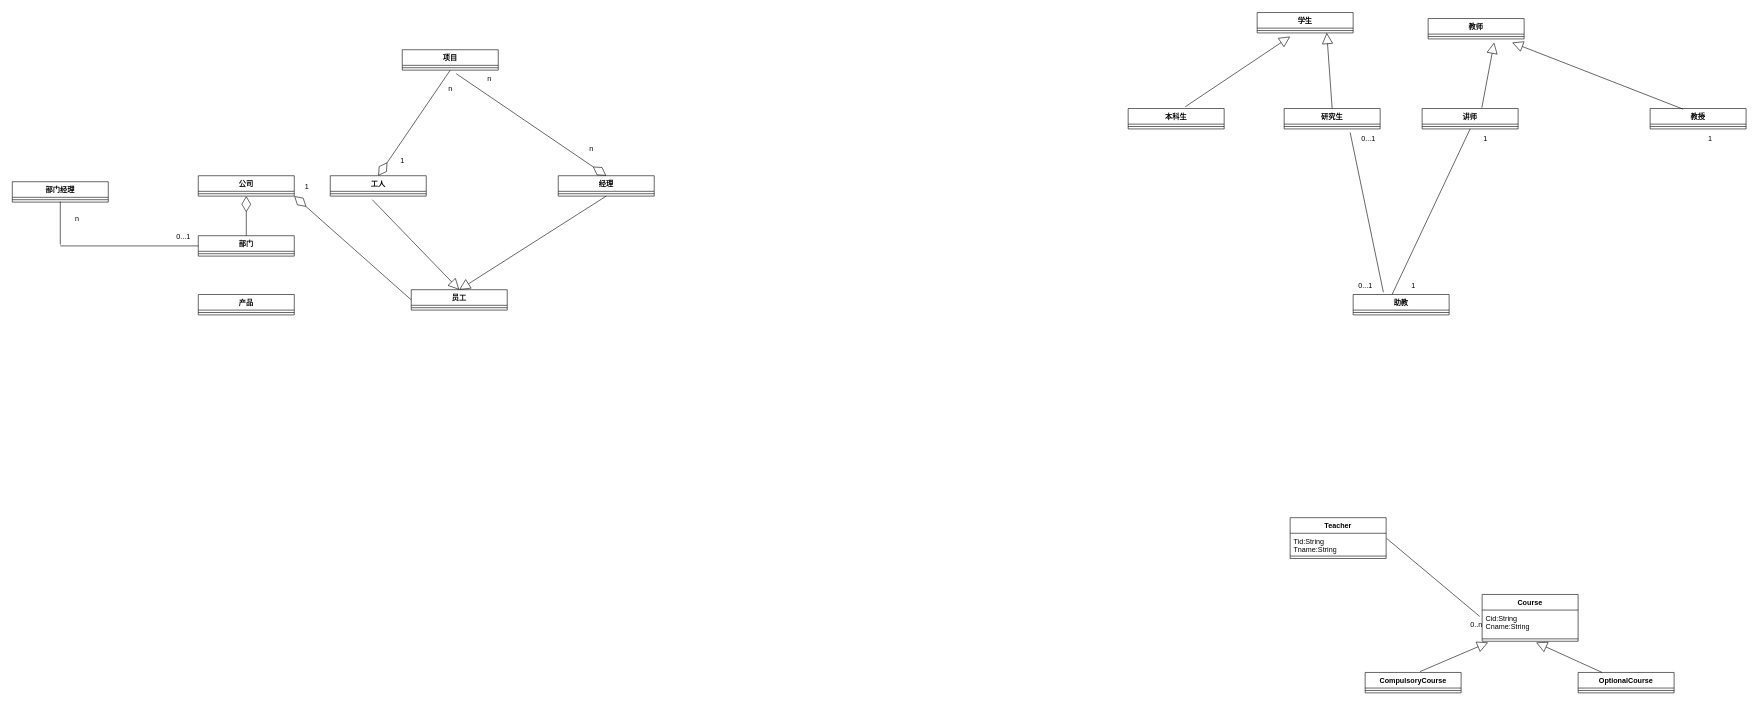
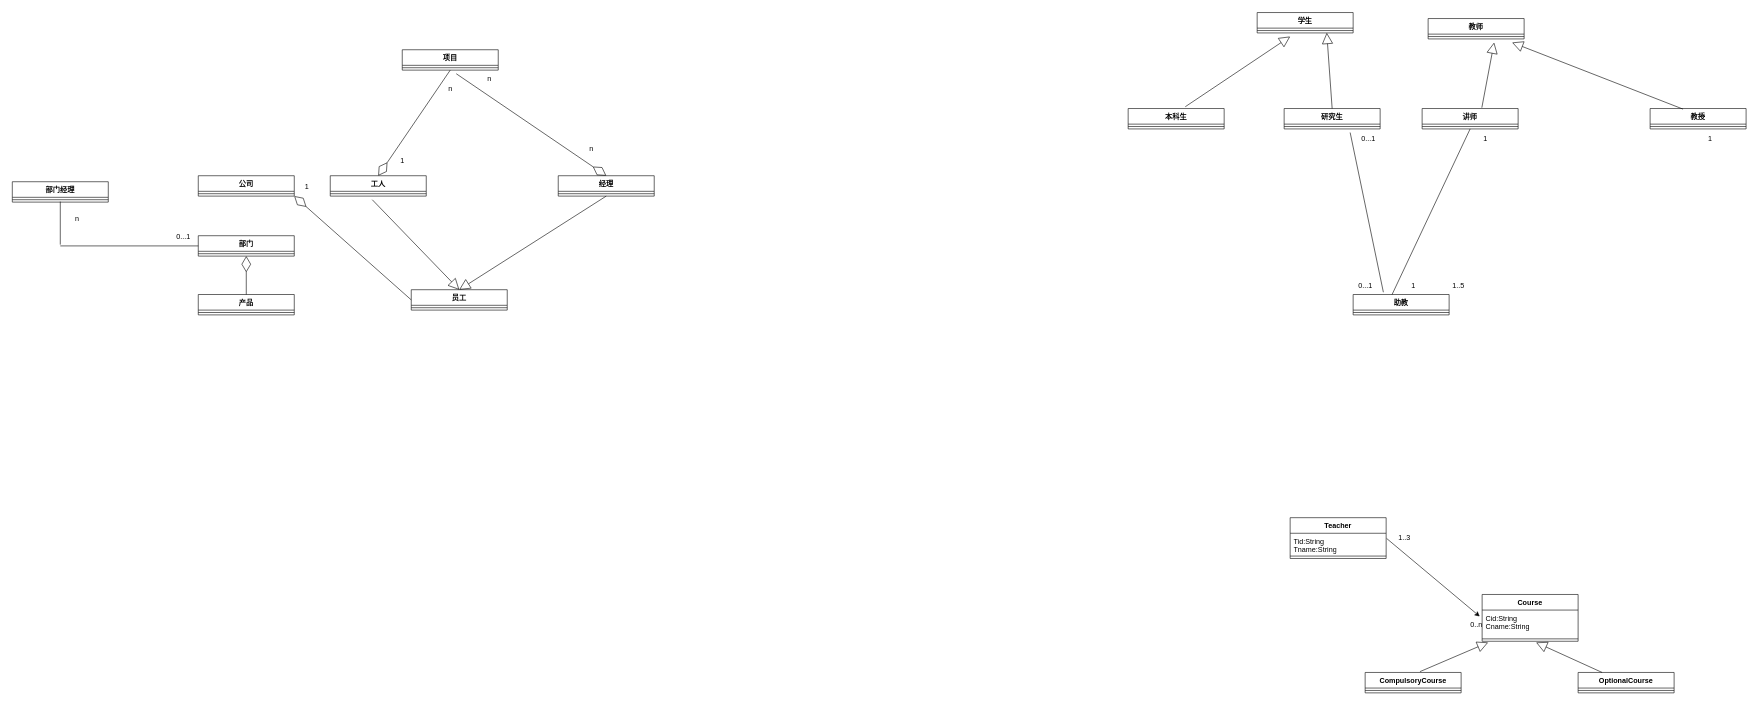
edge "部门" -> "公司": removed
edge "产品" -> "部门": added
node "1..5": added
node "1..3": added
edge "Tid:String Tname:String" -- "Cid:String Cname:String": arrowhead none -> classic
